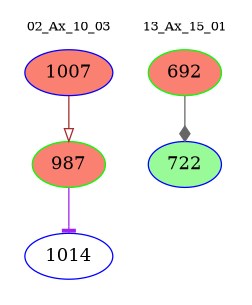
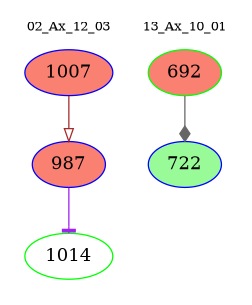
cluster "02_Ax_10_03": label "02_Ax_10_03" -> "02_Ax_12_03"
cluster "13_Ax_15_01": label "13_Ax_15_01" -> "13_Ax_10_01"
node "987": color green -> blue
node "1014": color blue -> green
